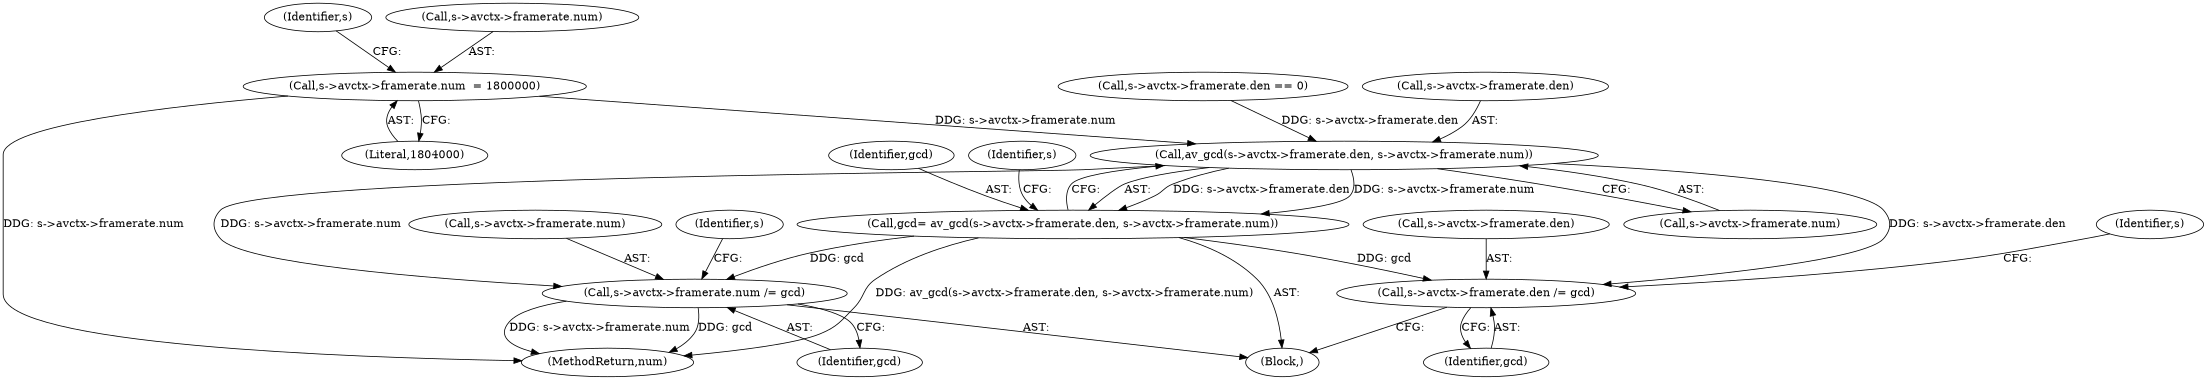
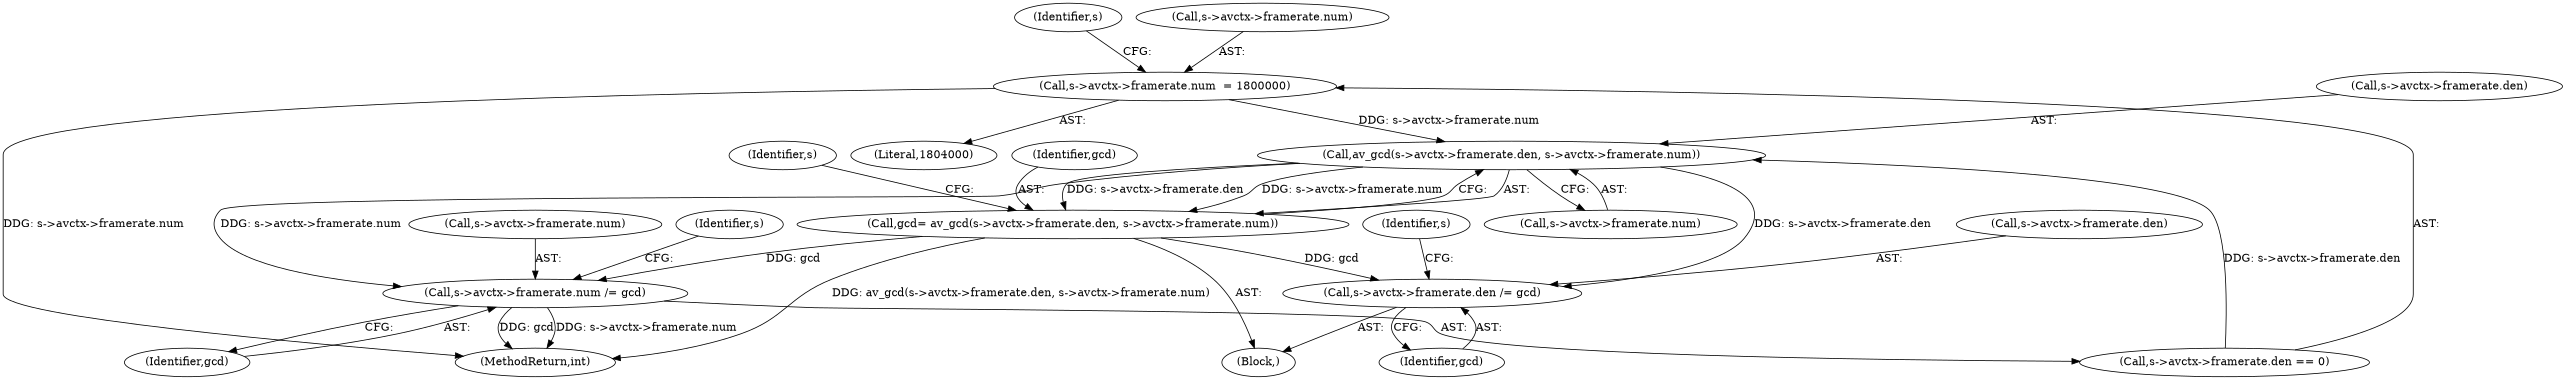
edge "(Call,s->avctx->framerate.num  = 1800000)" -> "(Literal,1804000)": label "CFG: " -> "AST: "
edge "(Literal,1804000)" -> "(Call,s->avctx->framerate.num  = 1800000)": now "(Call,s->avctx->framerate.den == 0)" -> "(Call,s->avctx->framerate.num  = 1800000)"
edge "(Call,s->avctx->framerate.den /= gcd)" -> "(Block,)": label "CFG: " -> "AST: "
edge "(Call,s->avctx->framerate.num /= gcd)" -> "(Block,)": now "(Call,s->avctx->framerate.num /= gcd)" -> "(Call,s->avctx->framerate.den == 0)"
node "(MethodReturn,num)": label "(MethodReturn,num)" -> "(MethodReturn,int)"
